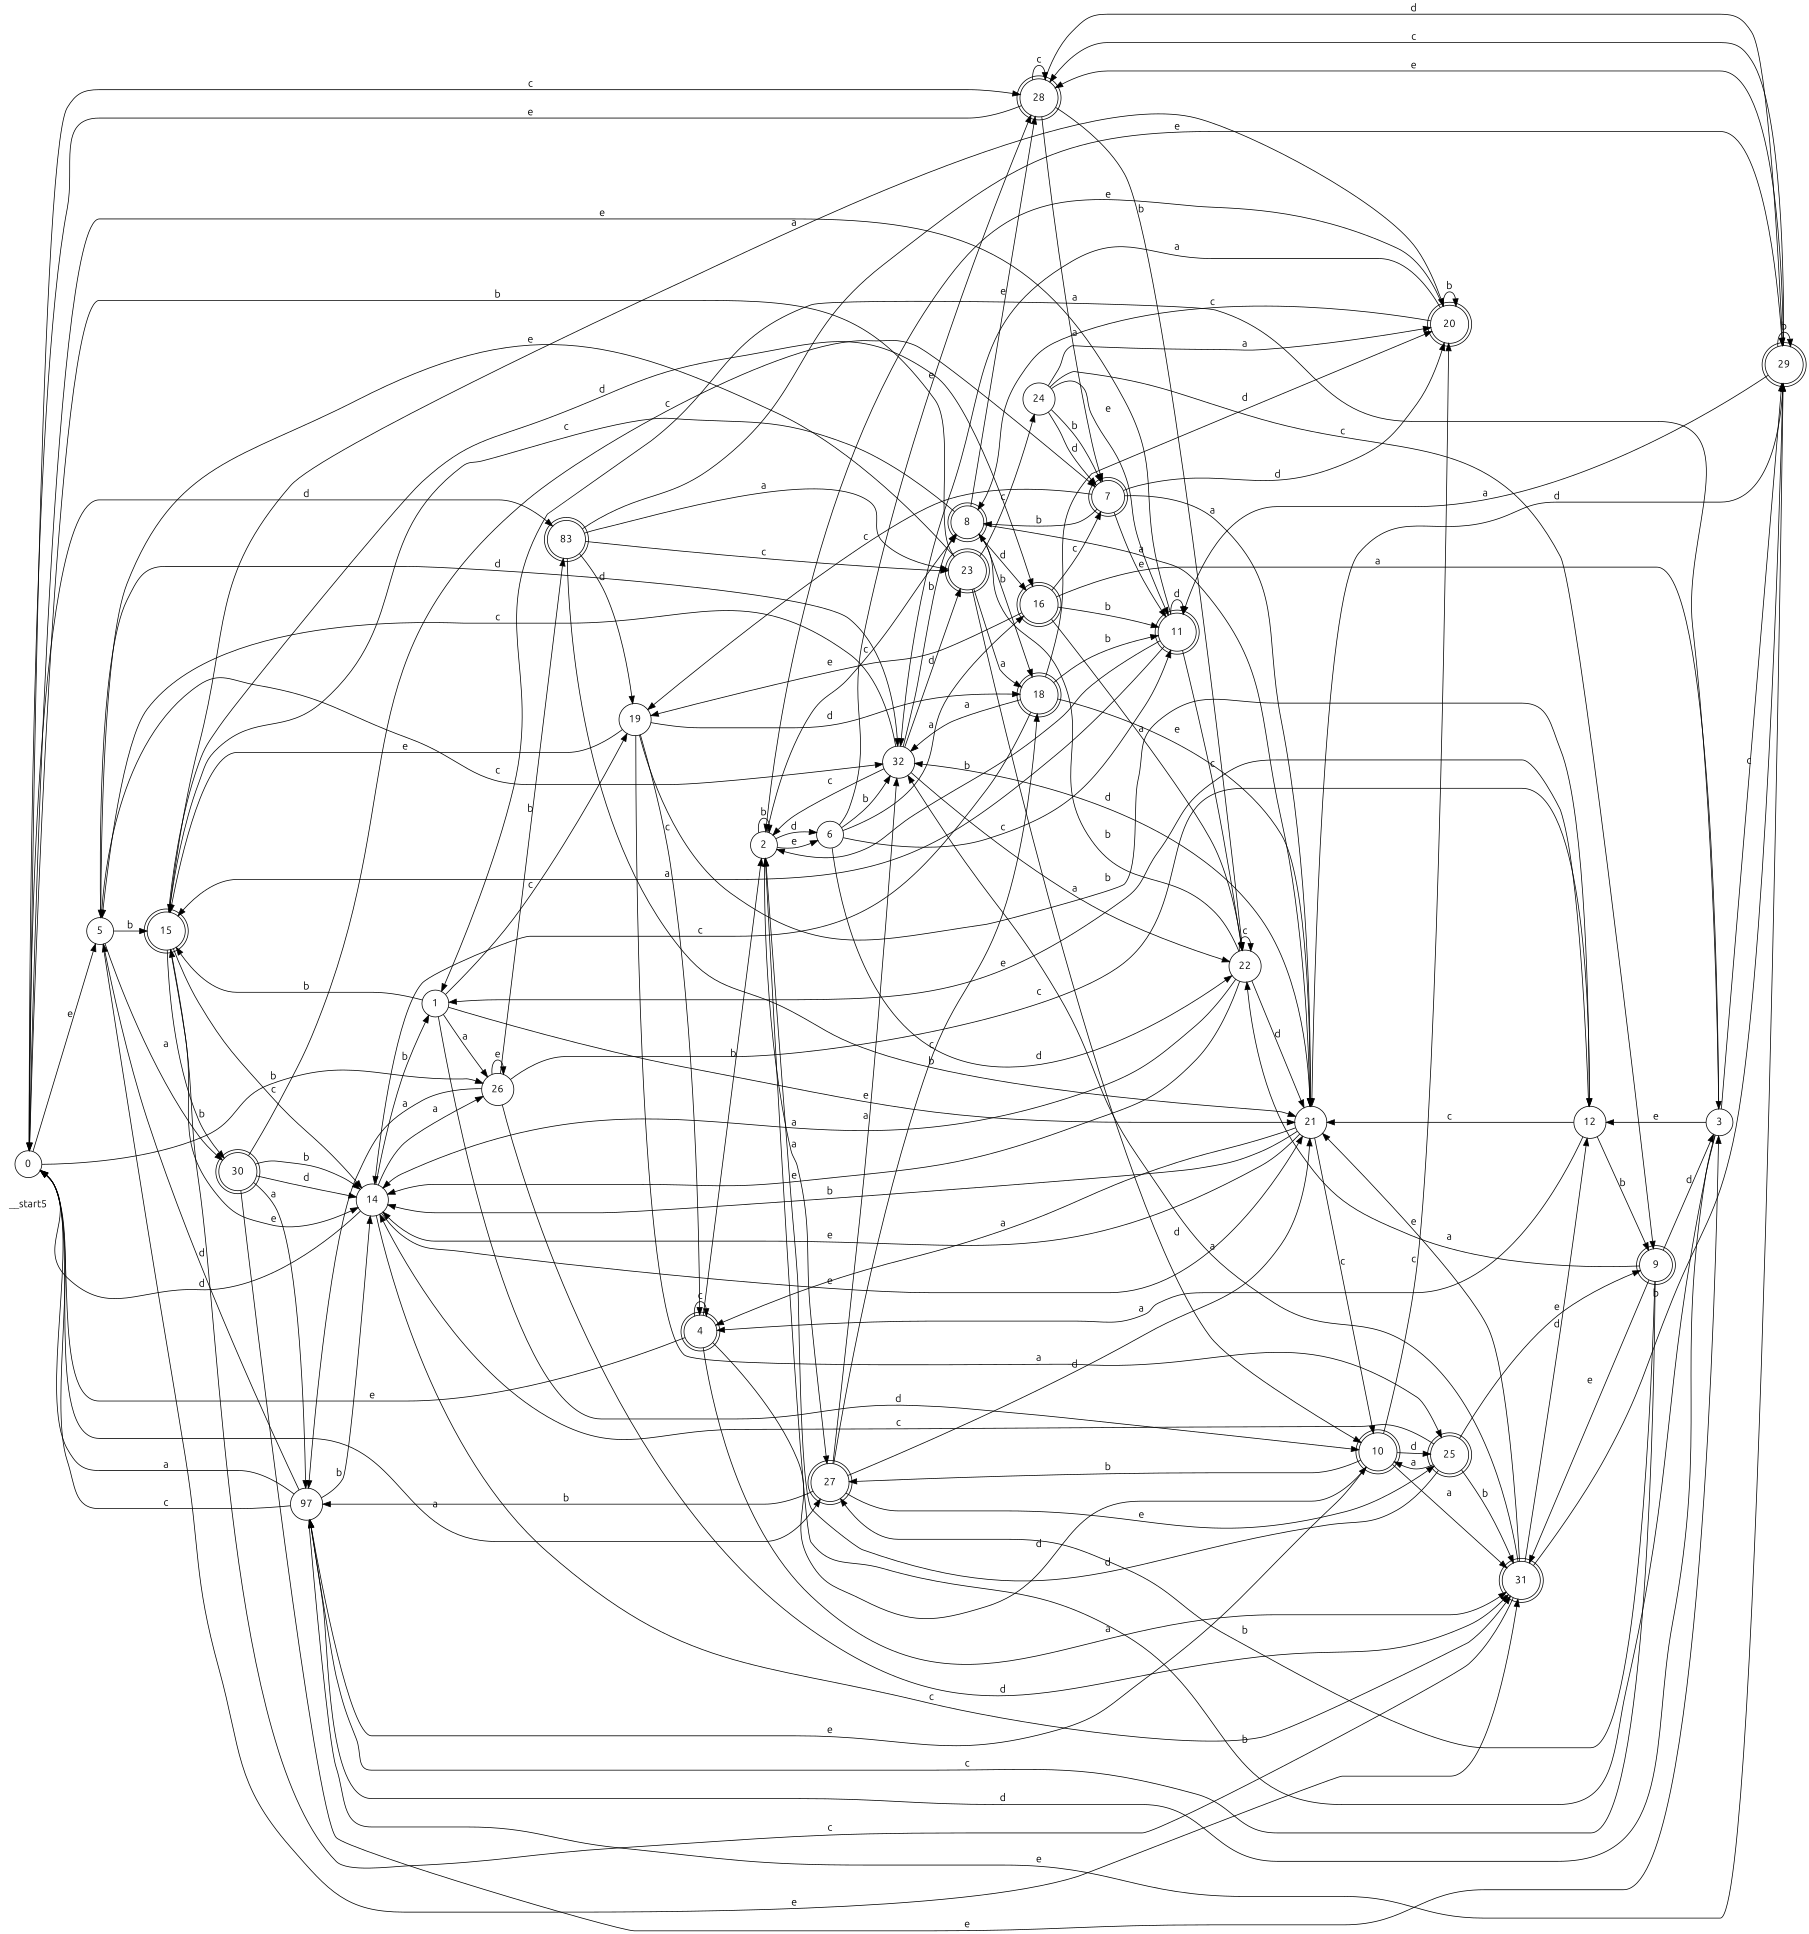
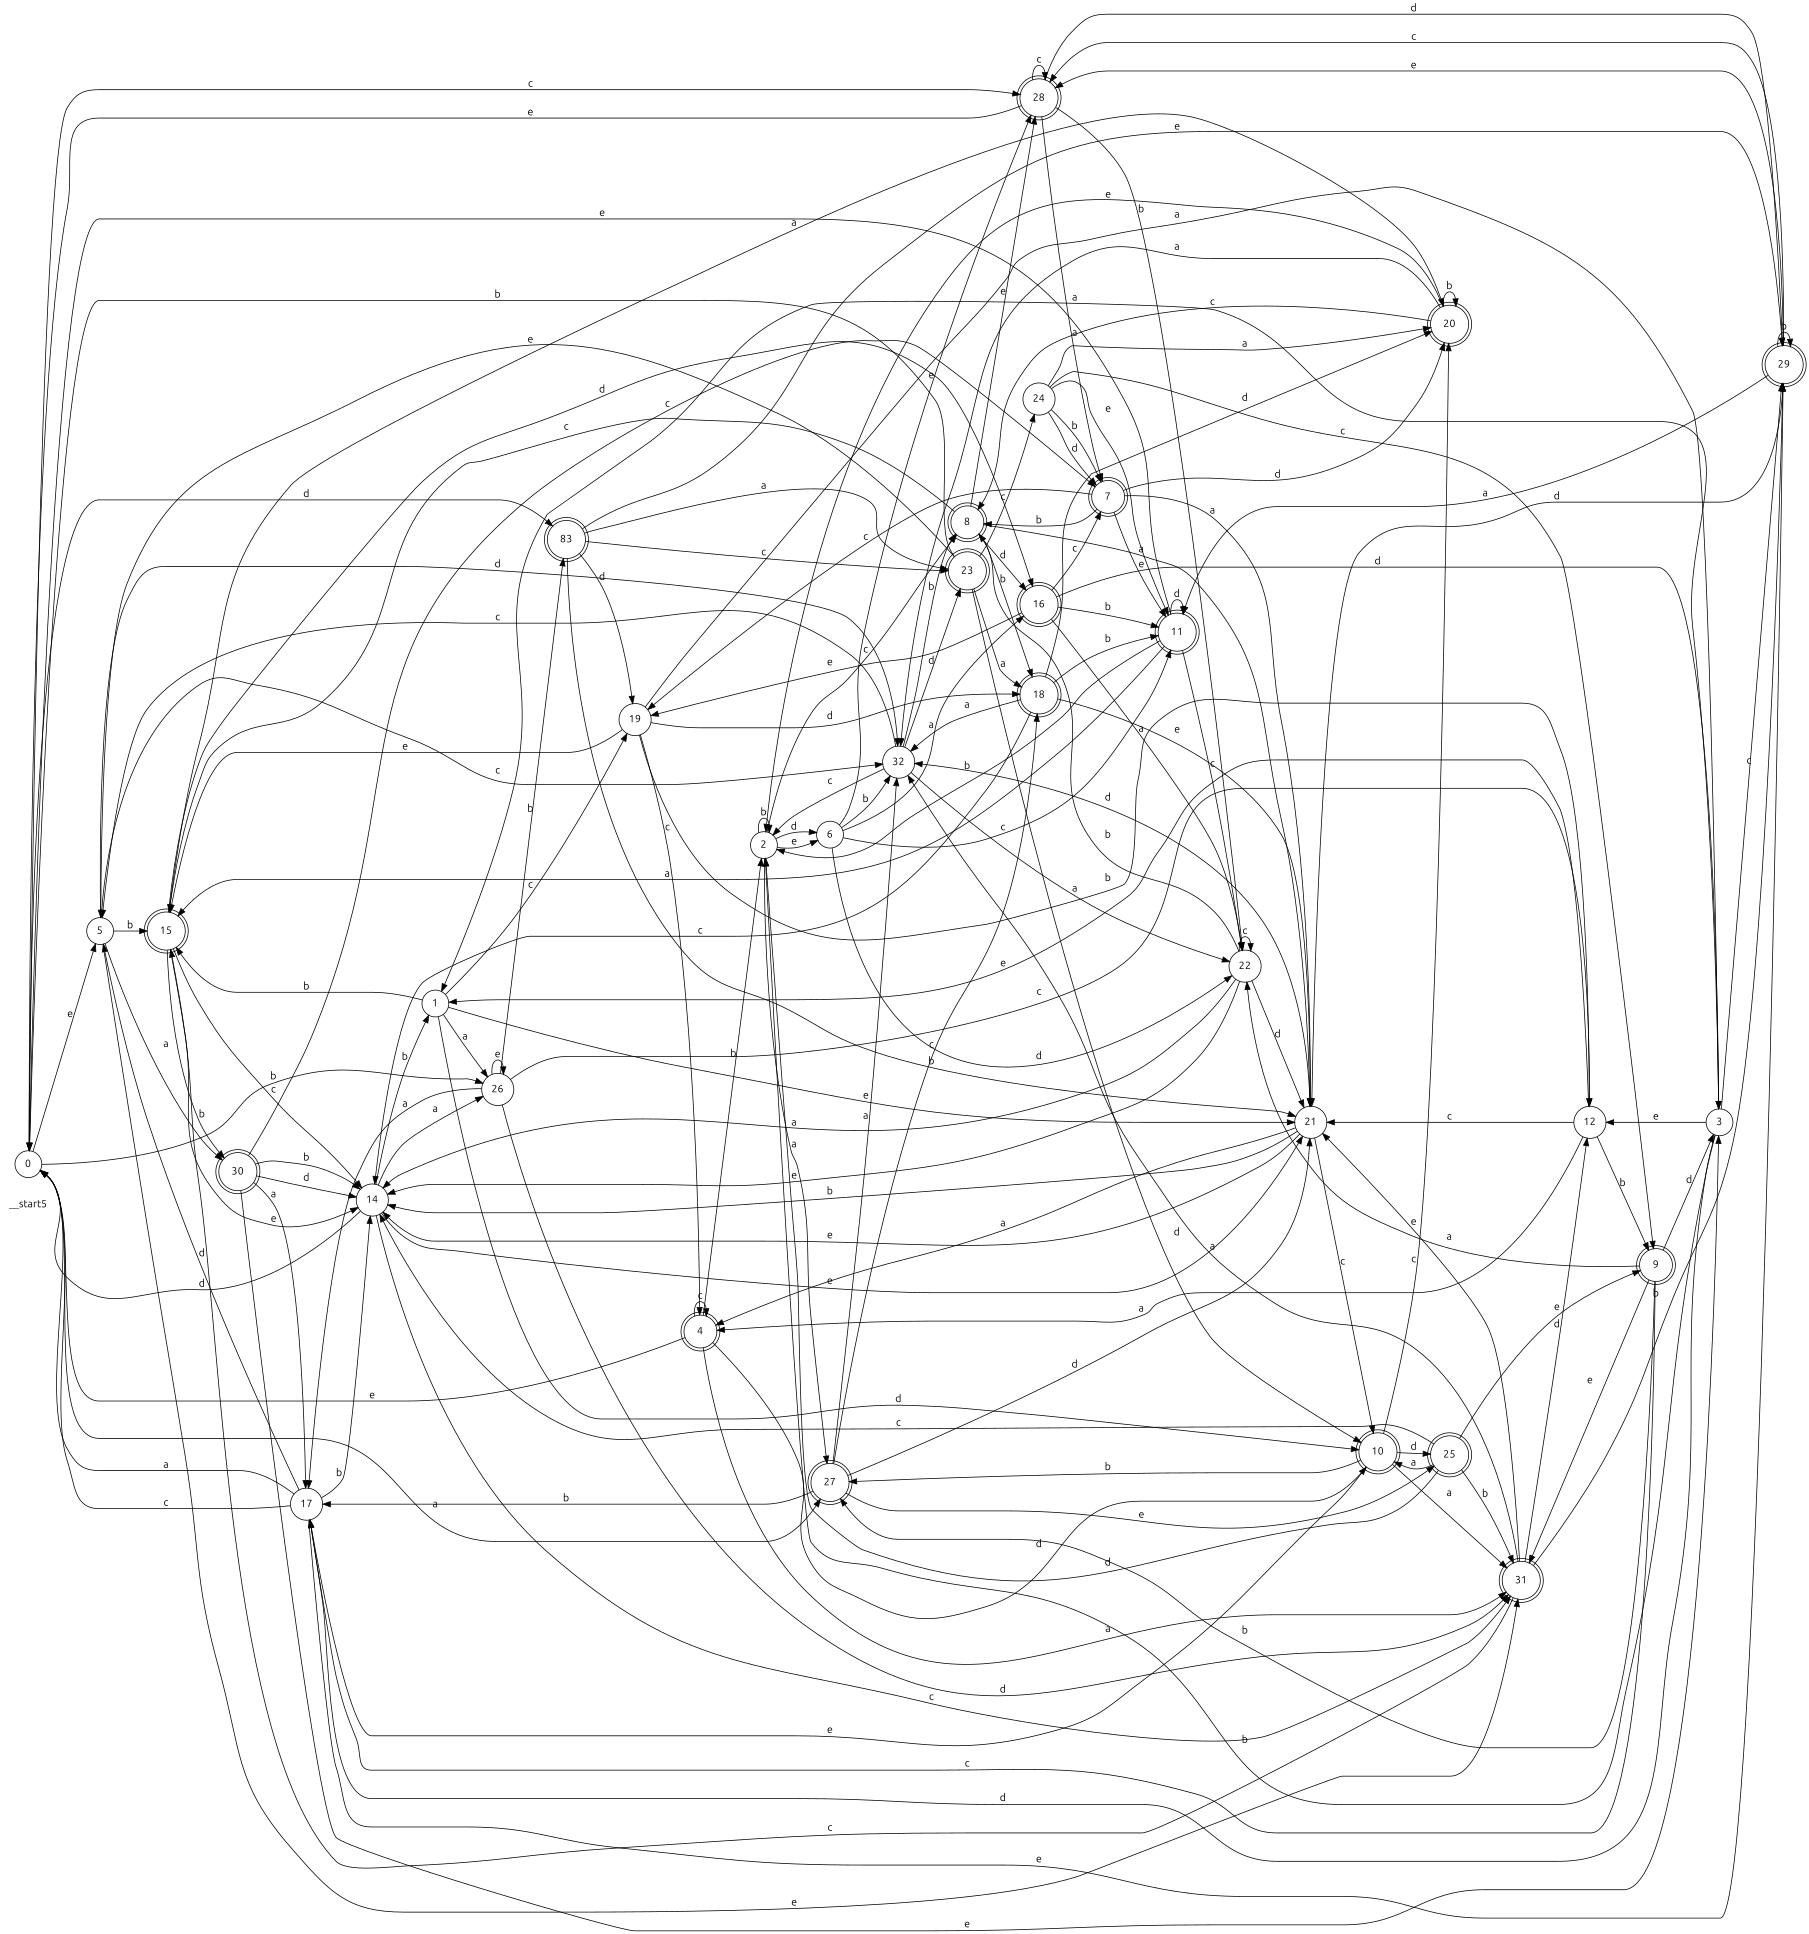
edge "16" -> "3": label "a" -> "d"
edge "19" -> "25": now "19" -> "3"
node "97": label "97" -> "17"
